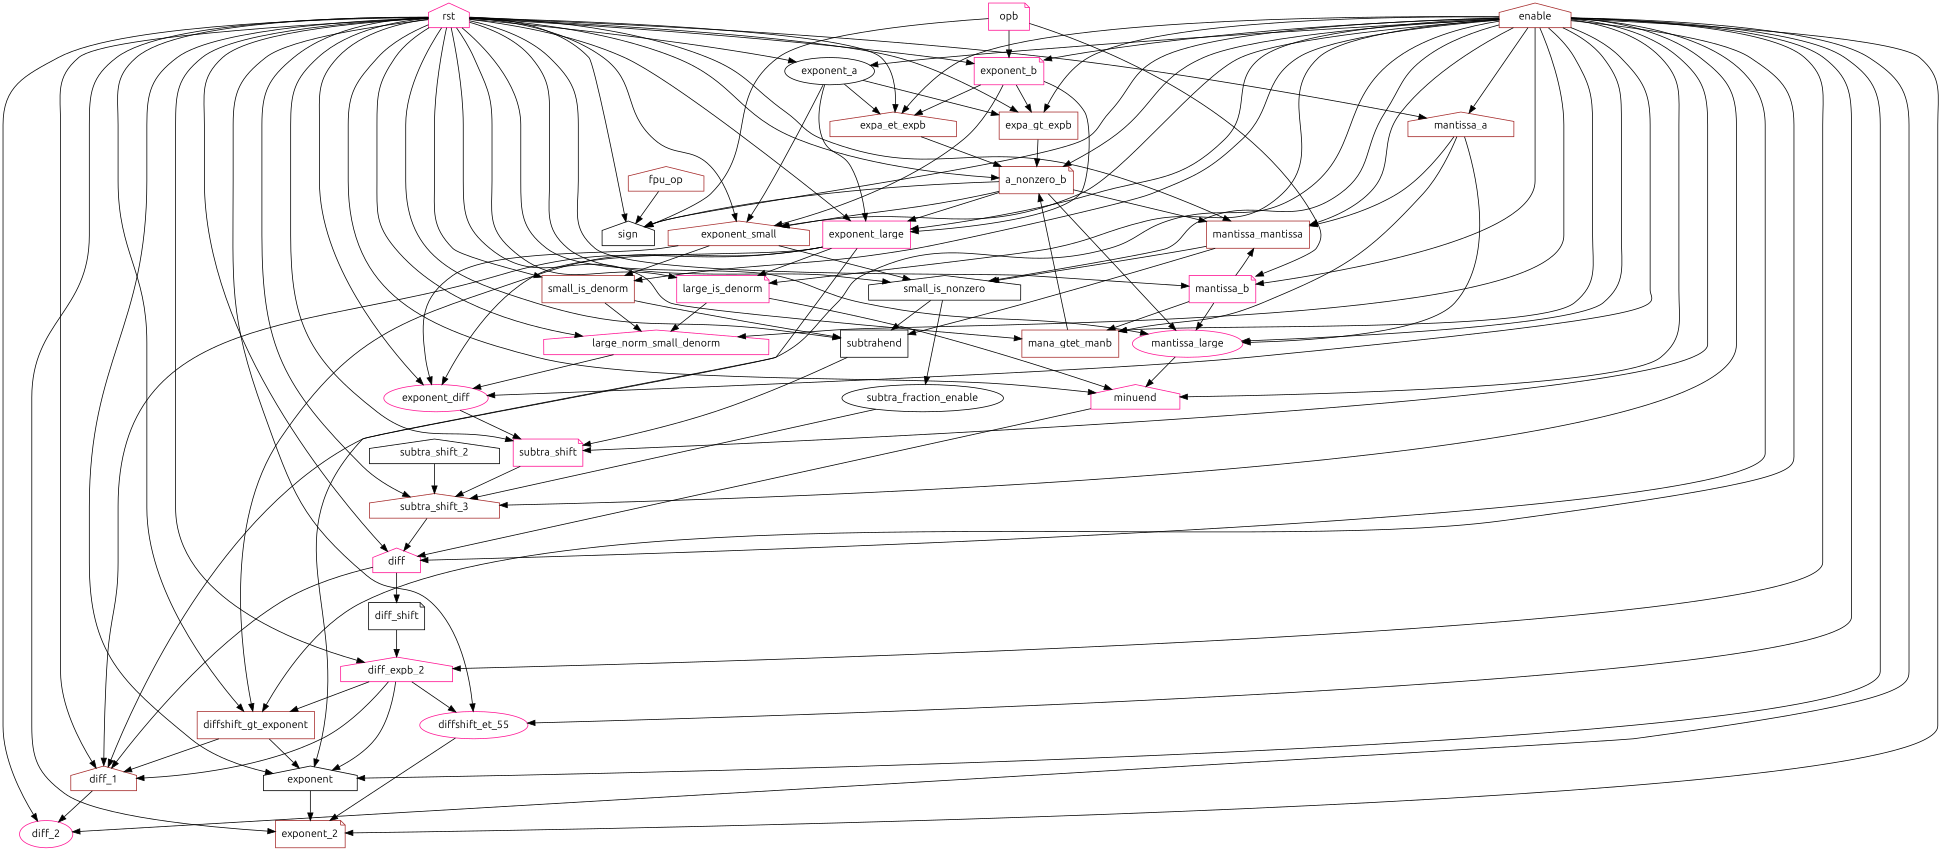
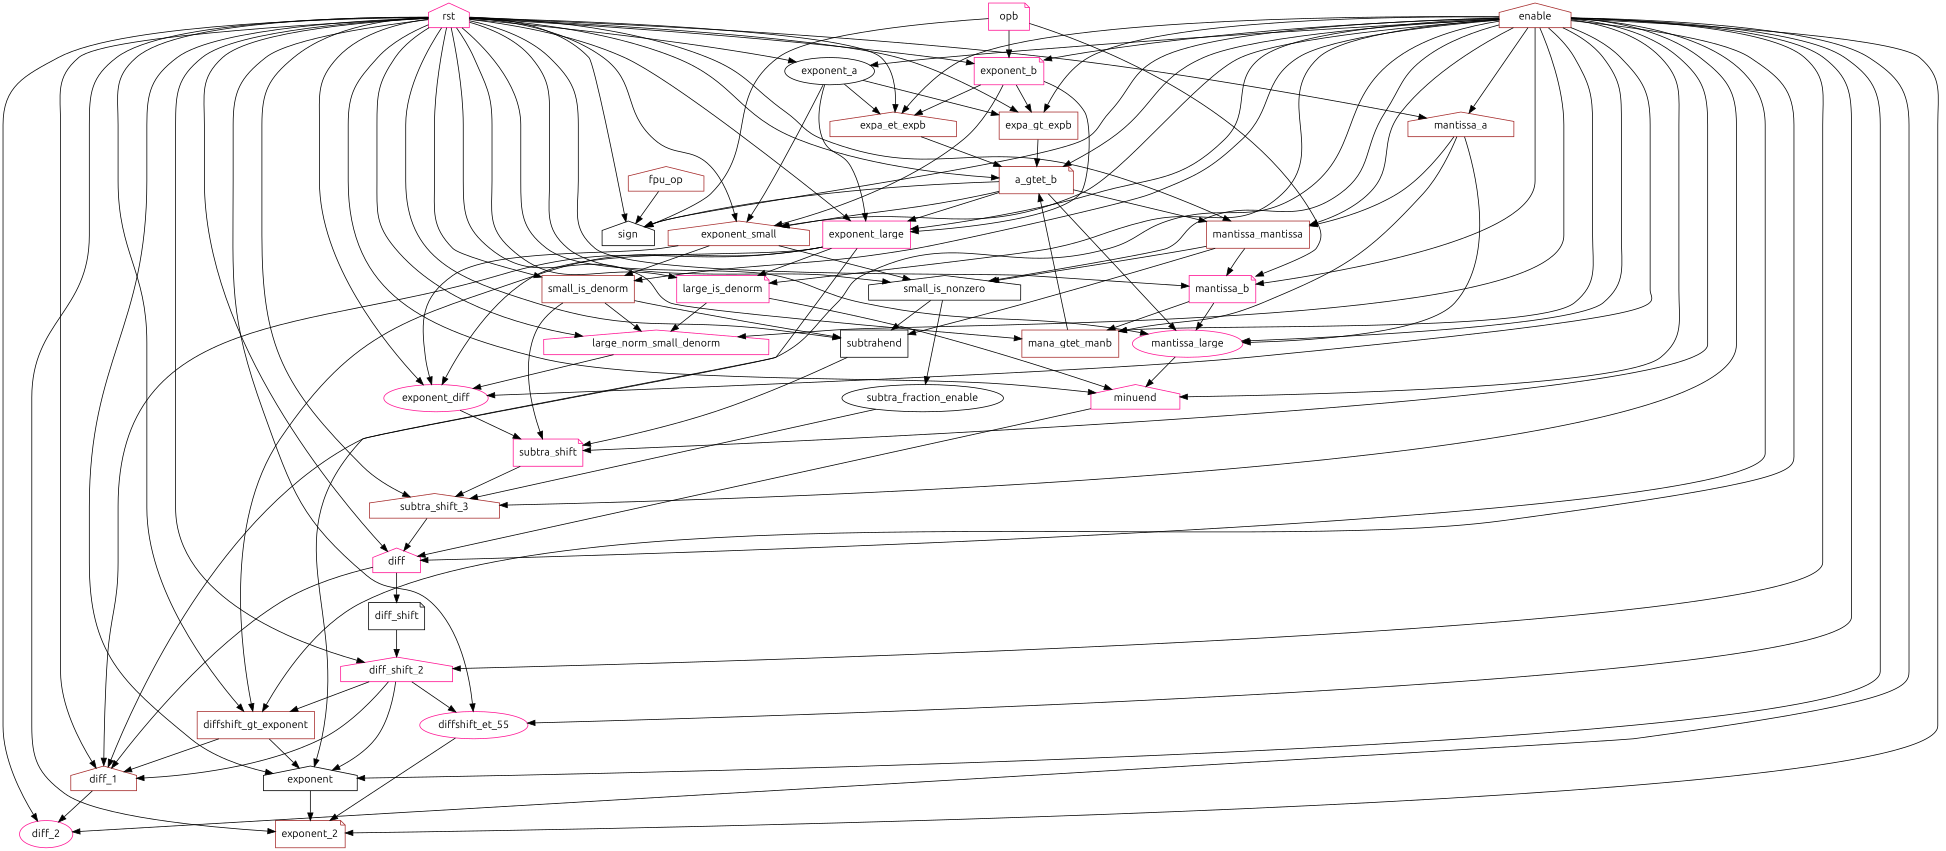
node "a_nonzero_b": label "a_nonzero_b" -> "a_gtet_b"
edge "rst" -> "subtra_shift": now "small_is_denorm" -> "subtra_shift"
edge "mantissa_b" -> "mantissa_mantissa": reversed
node "subtra_shift_2": removed
node "diff_expb_2": label "diff_expb_2" -> "diff_shift_2"
